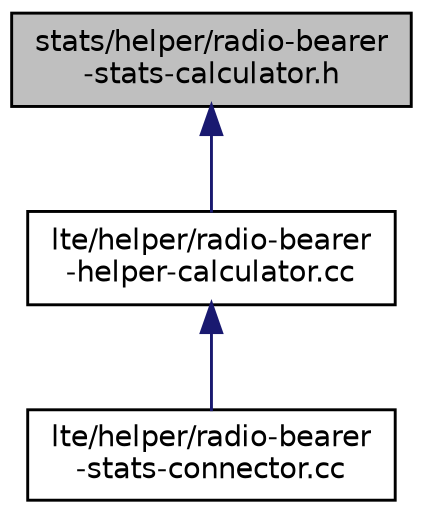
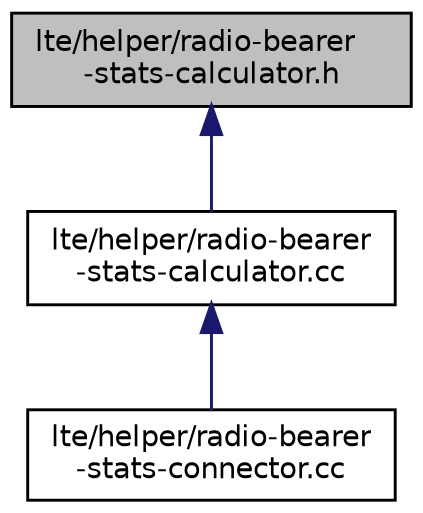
node "stats/helper/radio-bearer -stats-calculator.h": label "stats/helper/radio-bearer -stats-calculator.h" -> "lte/helper/radio-bearer -stats-calculator.h"
node "lte/helper/radio-bearer -helper-calculator.cc": label "lte/helper/radio-bearer -helper-calculator.cc" -> "lte/helper/radio-bearer -stats-calculator.cc"
